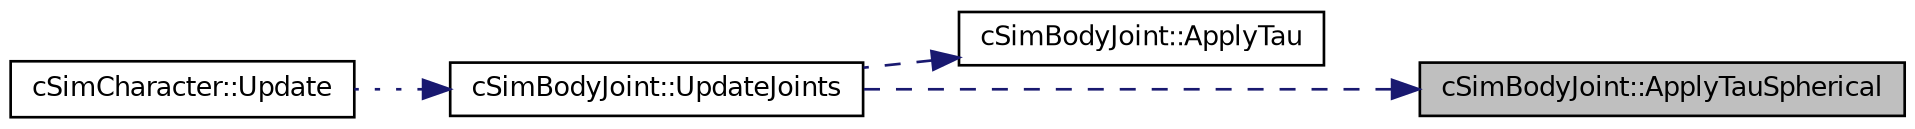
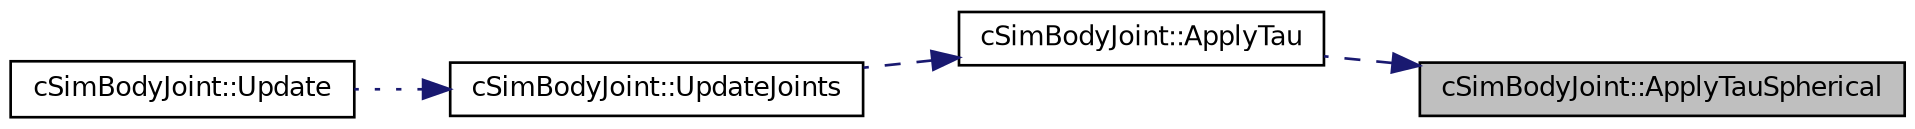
node "cSimCharacter::Update": label "cSimCharacter::Update" -> "cSimBodyJoint::Update"
edge "cSimBodyJoint::UpdateJoints" -> "cSimBodyJoint::ApplyTauSpherical": now "cSimBodyJoint::ApplyTau" -> "cSimBodyJoint::ApplyTauSpherical"
